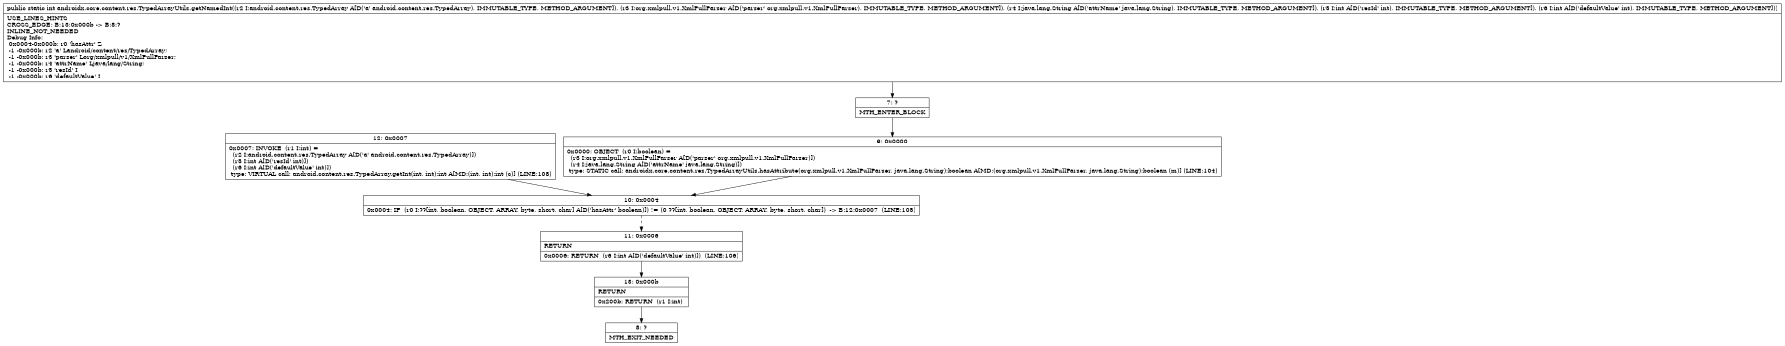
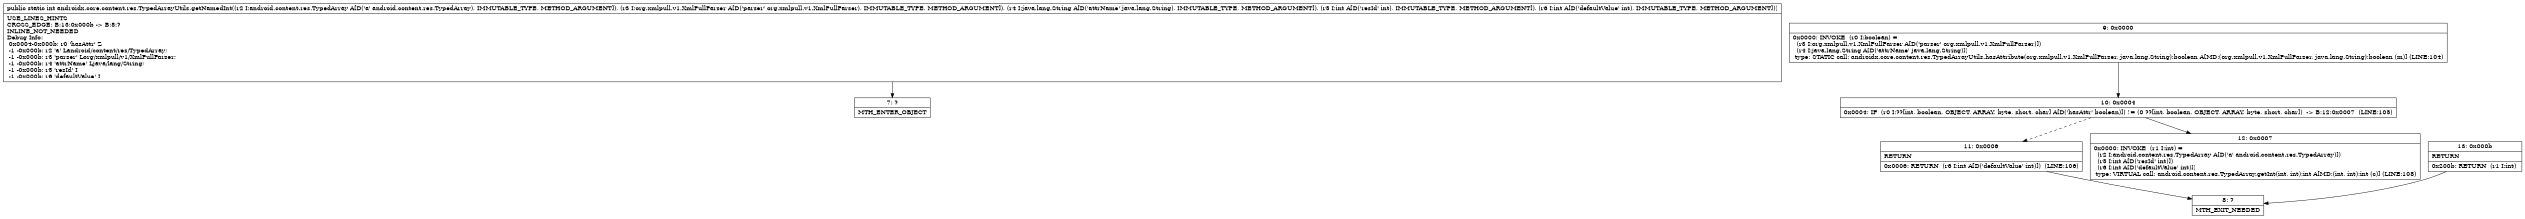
node "7: ?": text "MTH_ENTER_BLOCK" -> "MTH_ENTER_OBJECT"
edge "7: ?" -> "9: 0x0000": removed
node "12: 0x0007": text "0x0007: INVOKE  (r1 I:int) =" -> "0x0000: INVOKE  (r1 I:int) ="
node "9: 0x0000": text "0x0000: OBJECT  (r0 I:boolean) =" -> "0x0000: INVOKE  (r0 I:boolean) ="
edge "12: 0x0007" -> "10: 0x0004": reversed
edge "11: 0x0006" -> "13: 0x000b": now "11: 0x0006" -> "8: ?"
